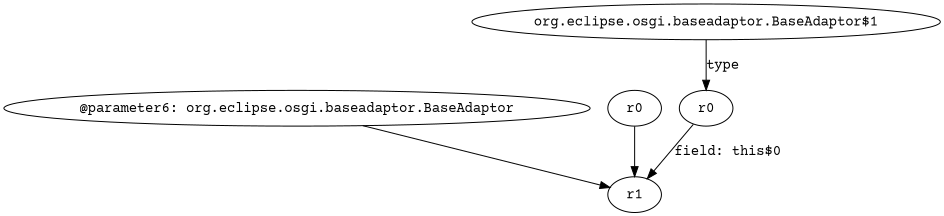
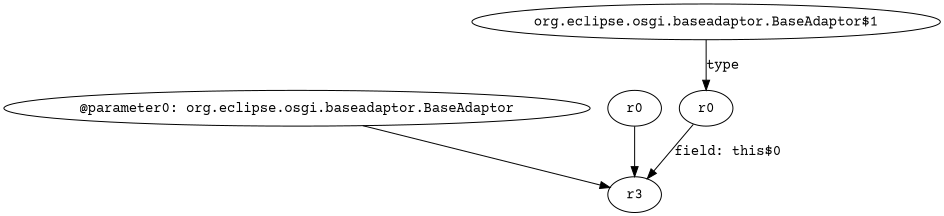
node "@parameter6: org.eclipse.osgi.baseadaptor.BaseAdaptor": label "@parameter6: org.eclipse.osgi.baseadaptor.BaseAdaptor" -> "@parameter0: org.eclipse.osgi.baseadaptor.BaseAdaptor"
node "r1": label "r1" -> "r3"
